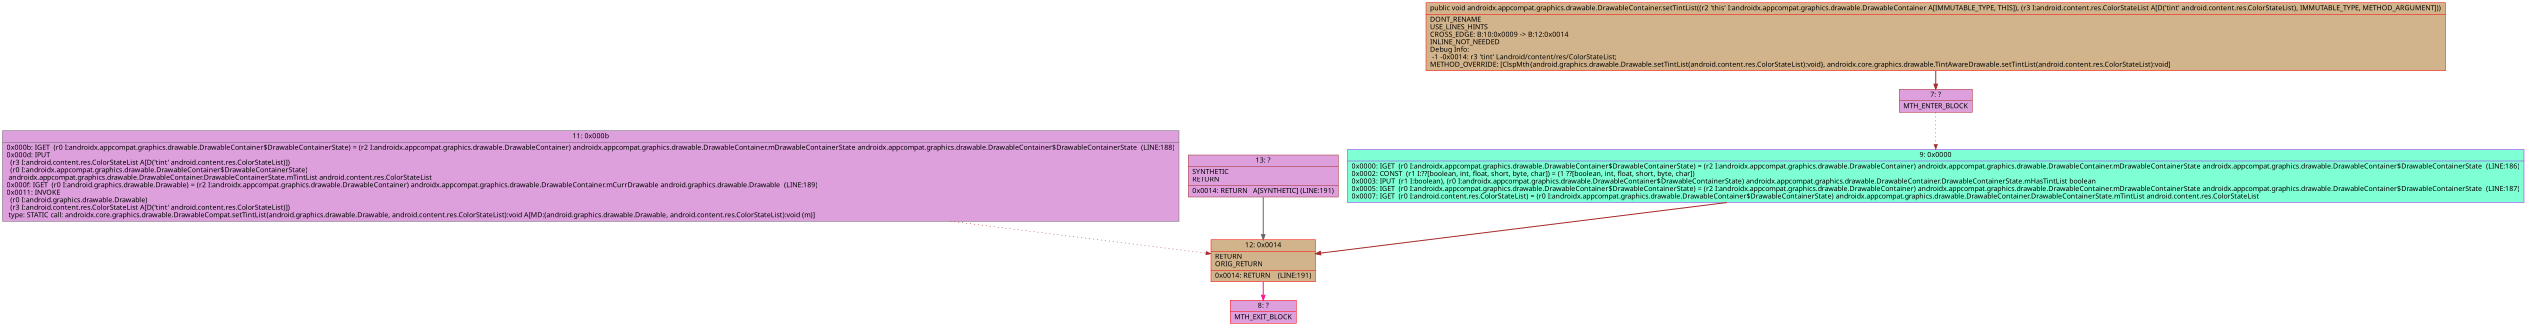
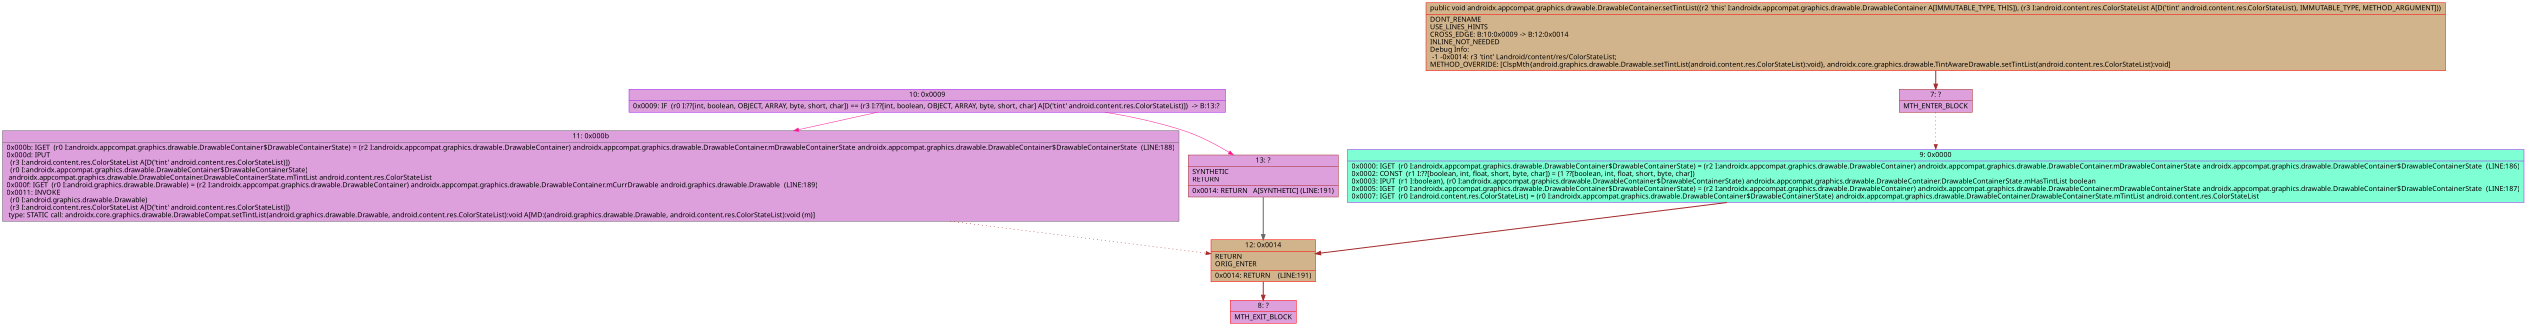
node "10: 0x0009": added
node "12: 0x0014": text "ORIG_RETURN" -> "ORIG_ENTER"
edge "12: 0x0014" -> "8: ?": color deeppink -> brown
